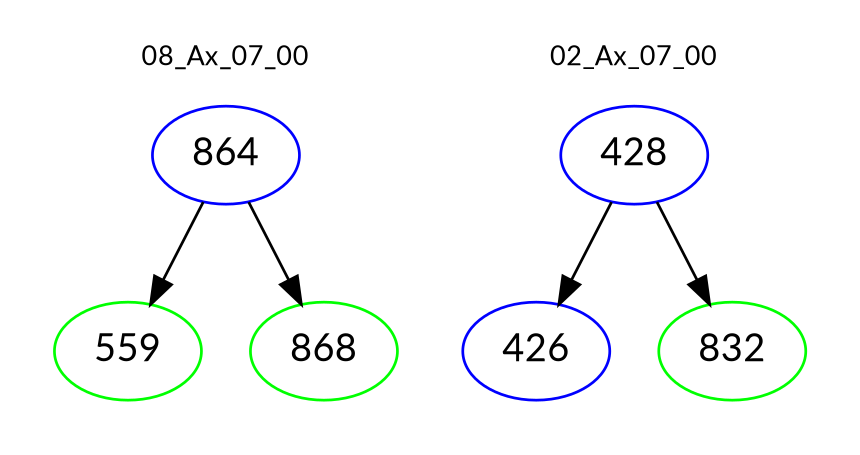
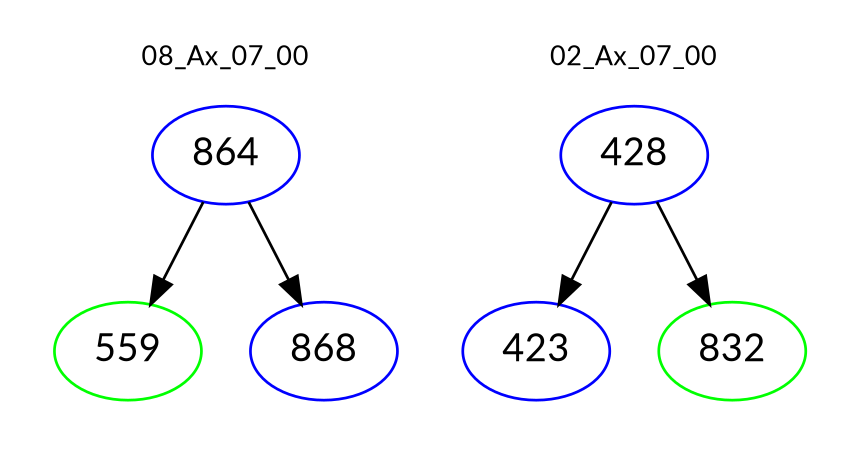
node "868": color green -> blue
node "426": label "426" -> "423"
